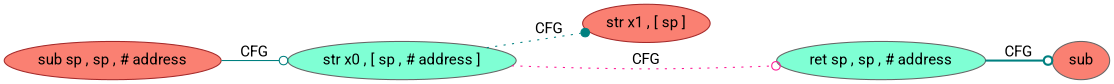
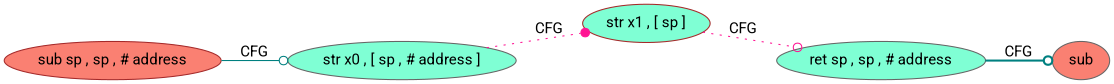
node "str x1 , [ sp ]": fillcolor salmon -> aquamarine
edge "str x0 , [ sp , # address ]" -> "str x1 , [ sp ]": color teal -> deeppink
edge "str x0 , [ sp , # address ]" -> "ret sp , sp , # address": now "str x1 , [ sp ]" -> "ret sp , sp , # address"
